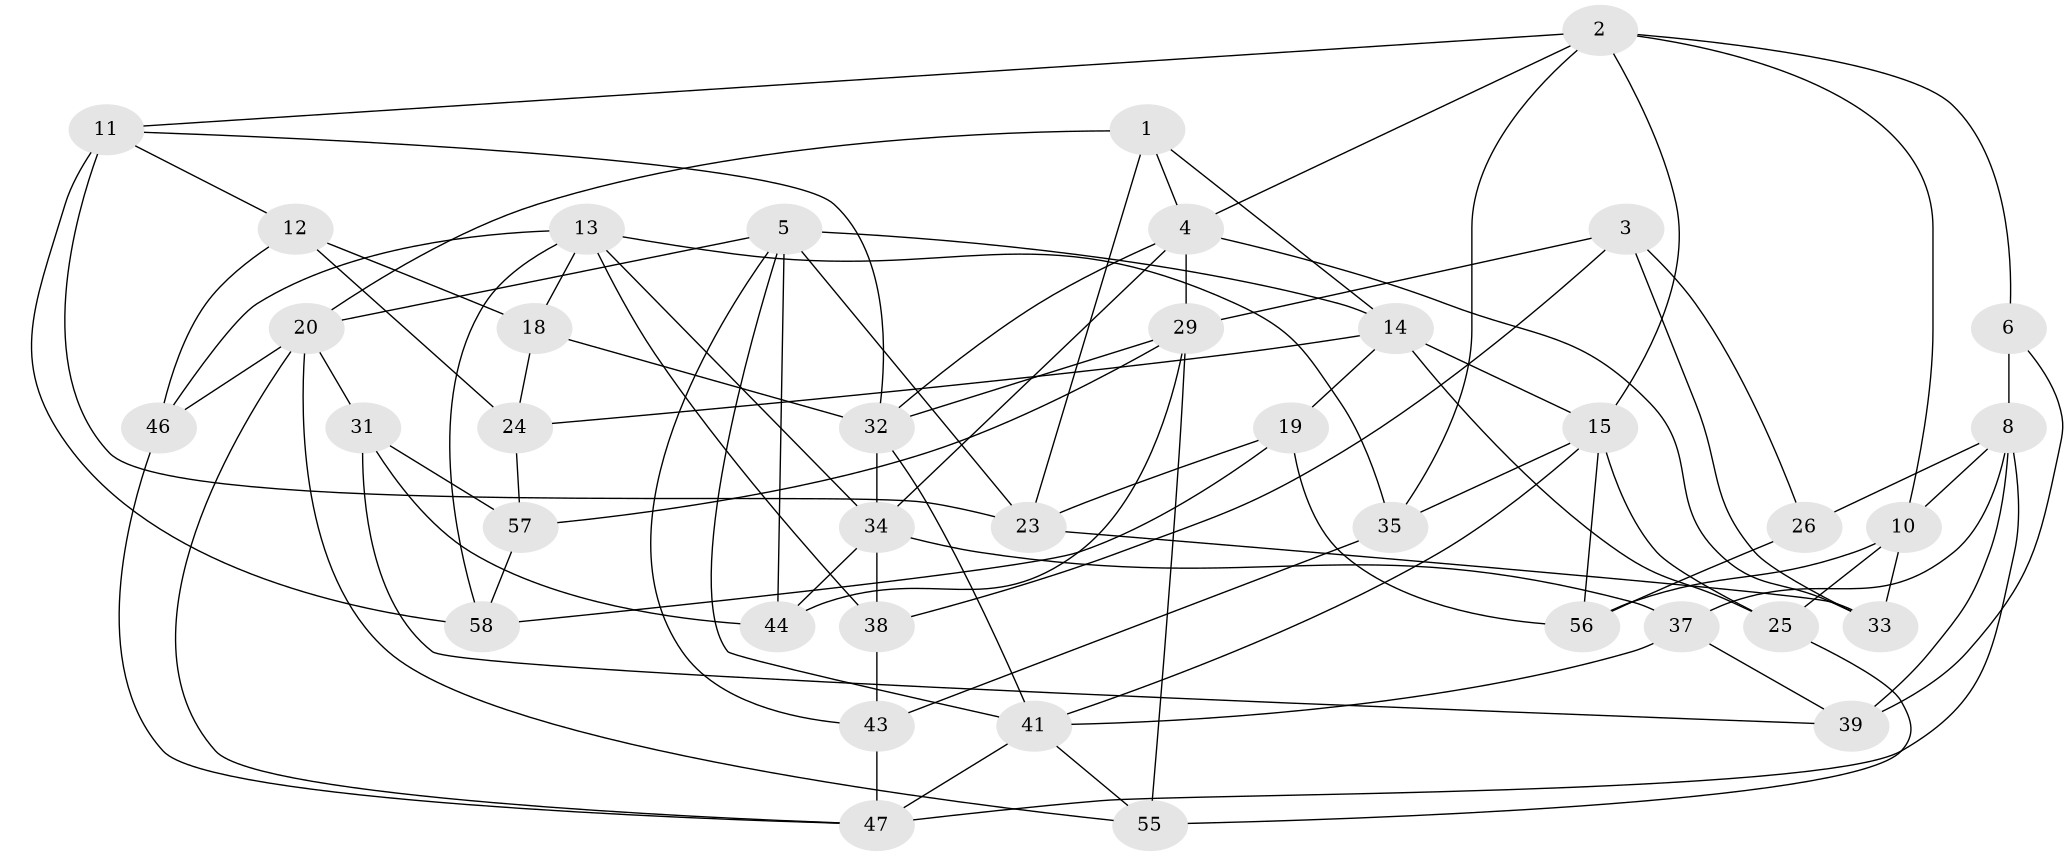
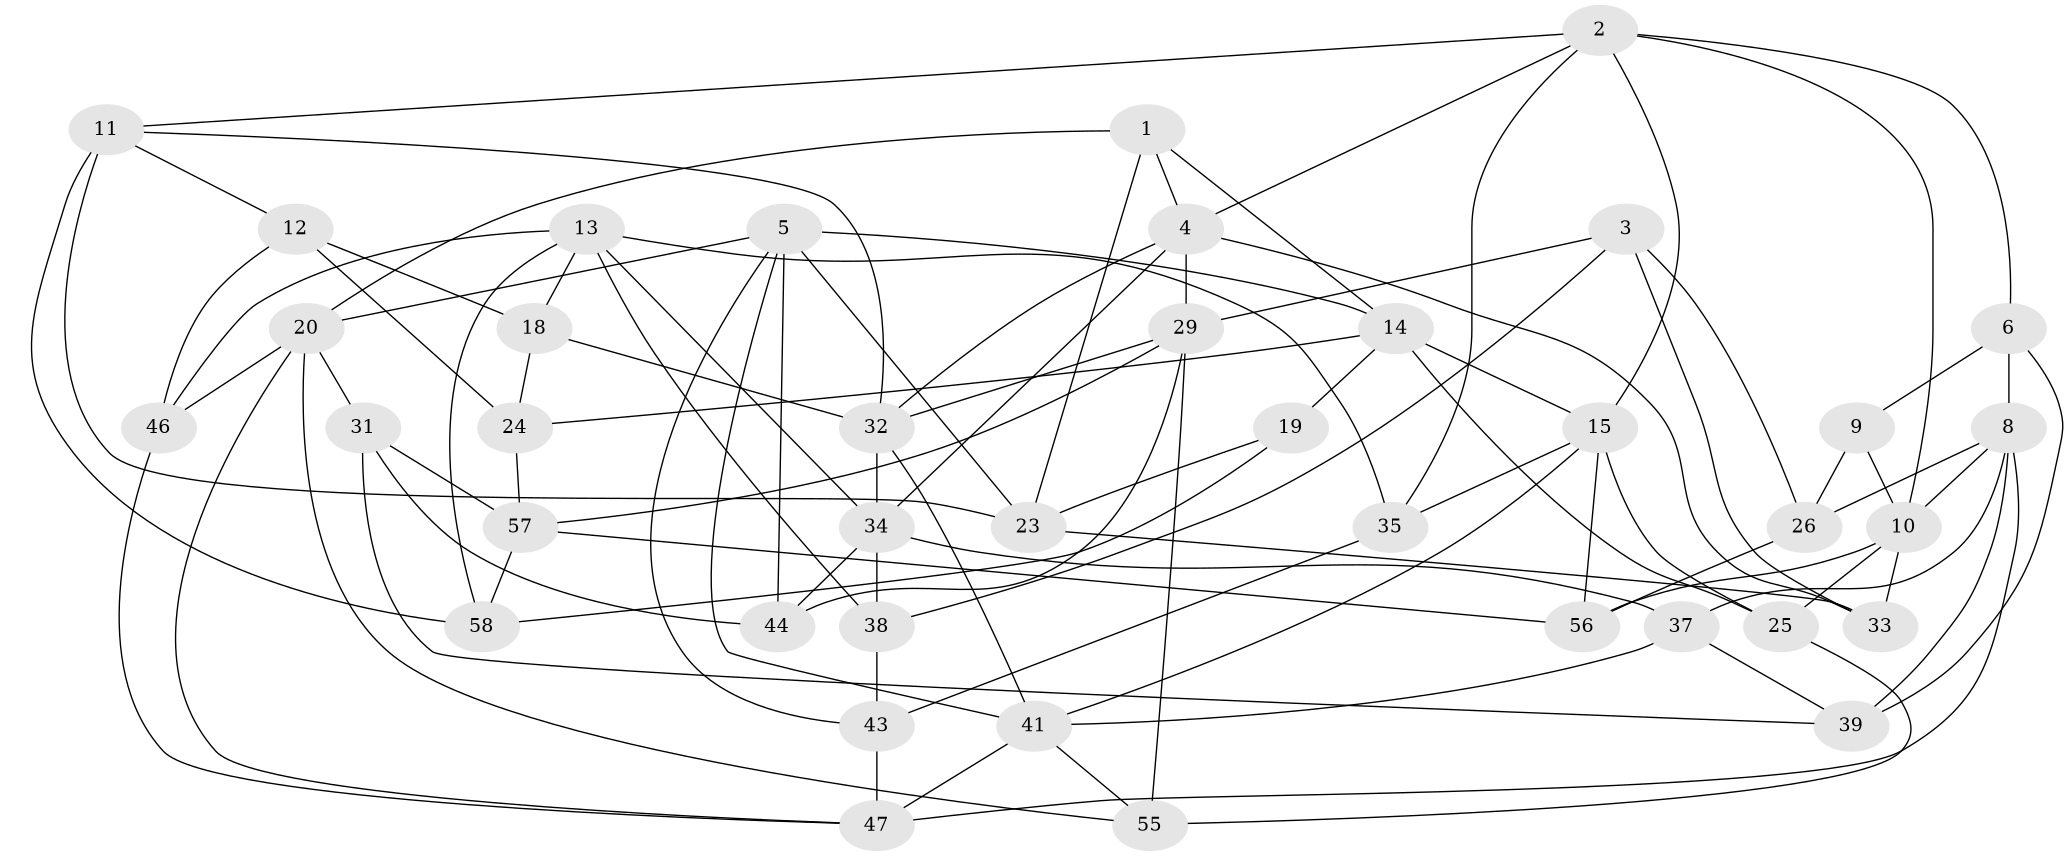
node "9": added
edge "19" -- "56": now "57" -- "56"
